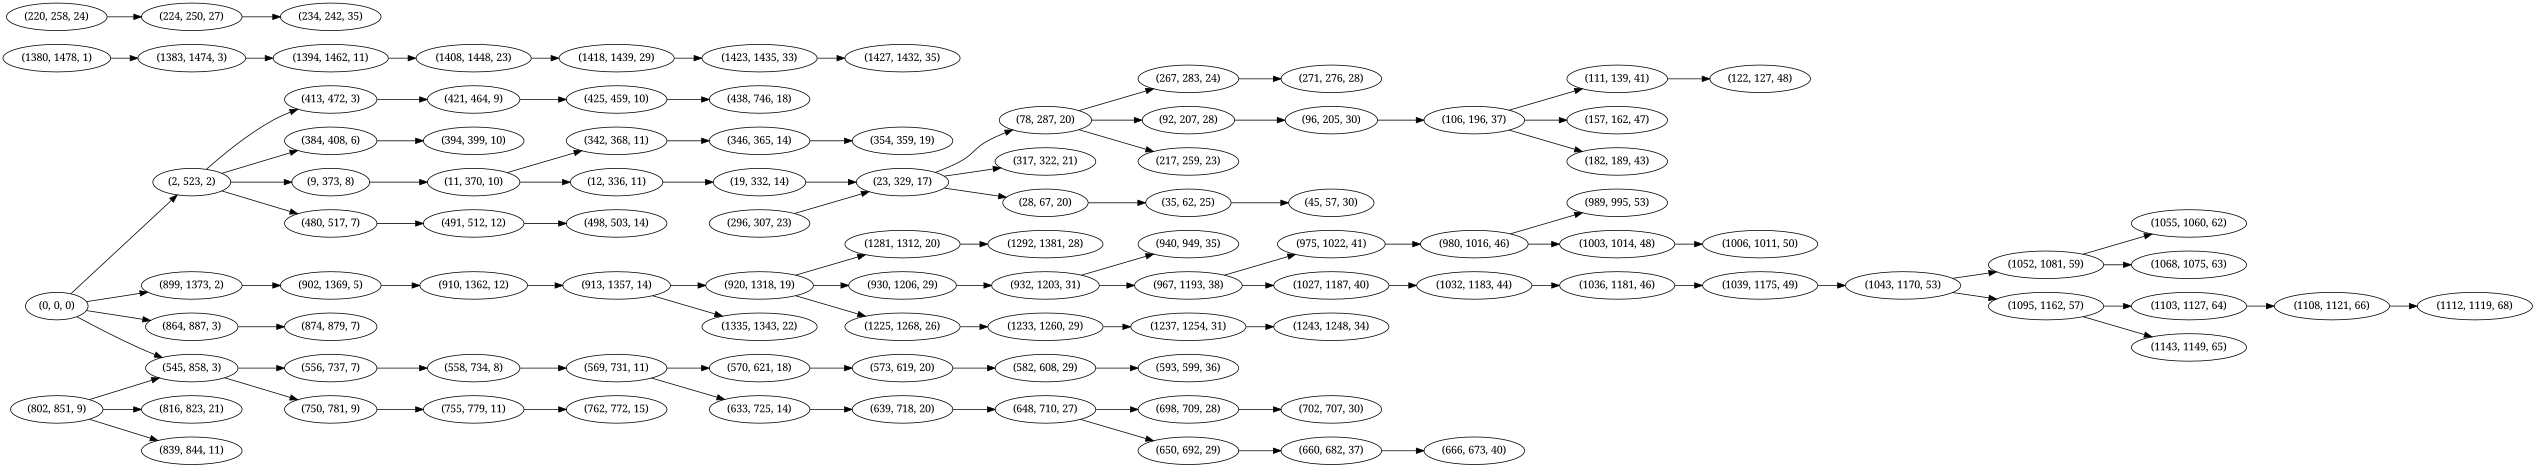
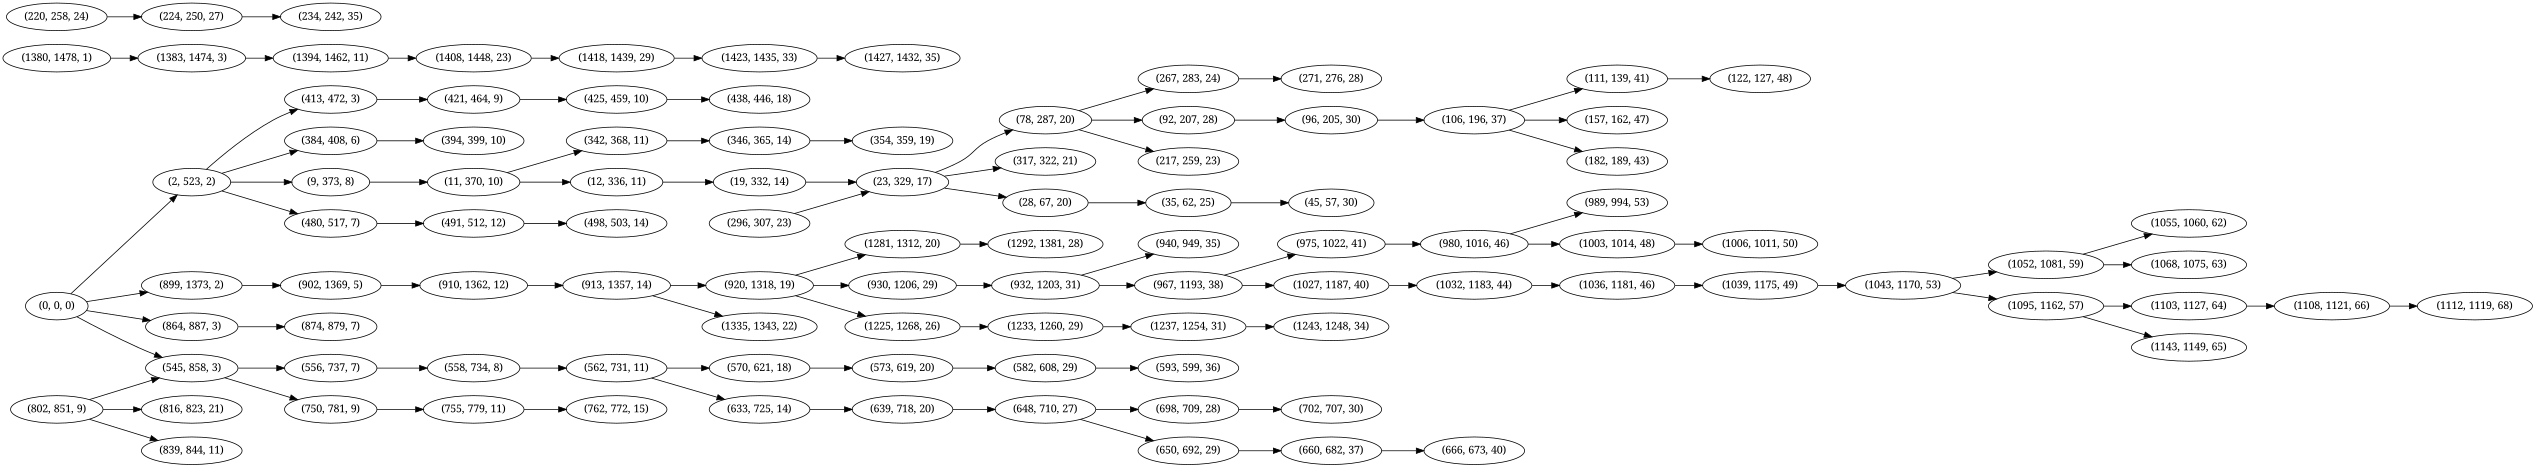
node "(438, 746, 18)": label "(438, 746, 18)" -> "(438, 446, 18)"
node "(989, 995, 53)": label "(989, 995, 53)" -> "(989, 994, 53)"
node "(569, 731, 11)": label "(569, 731, 11)" -> "(562, 731, 11)"
